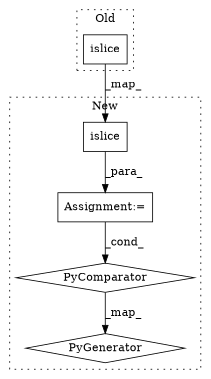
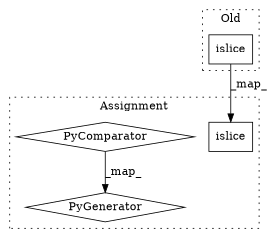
cluster "New": label "New" -> "Assignment"
node "Assignment:=": removed
